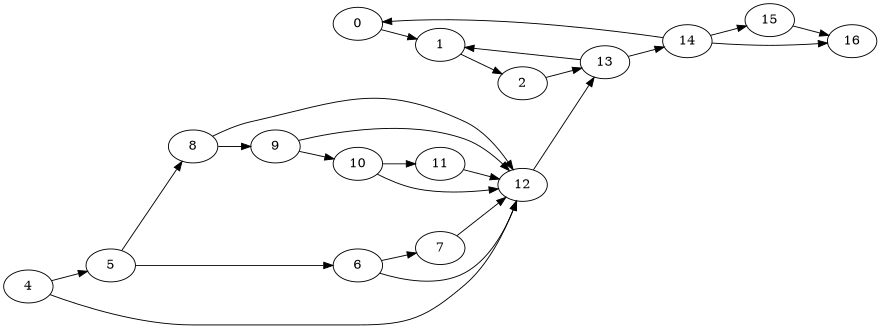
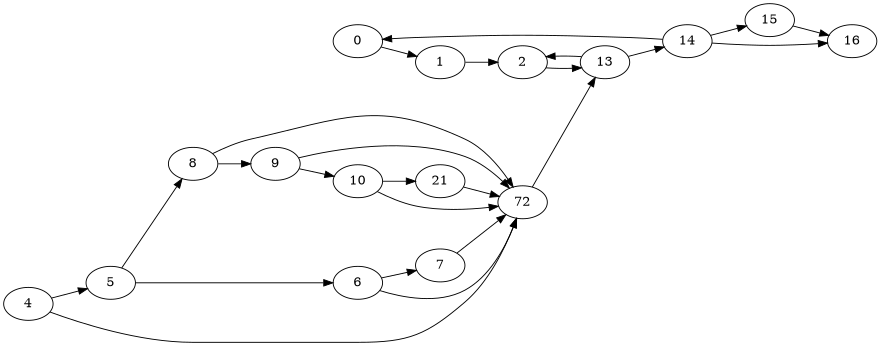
edge "13" -> "1": now "13" -> "2"
node "11": label "11" -> "21"
node "12": label "12" -> "72"
